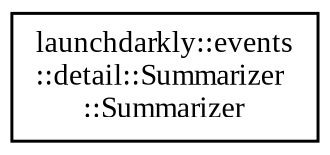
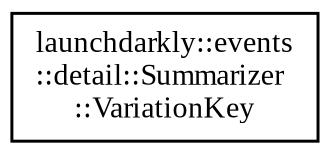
node "launchdarkly::events ::detail::Summarizer ::Summarizer": label "launchdarkly::events ::detail::Summarizer ::Summarizer" -> "launchdarkly::events ::detail::Summarizer ::VariationKey"
